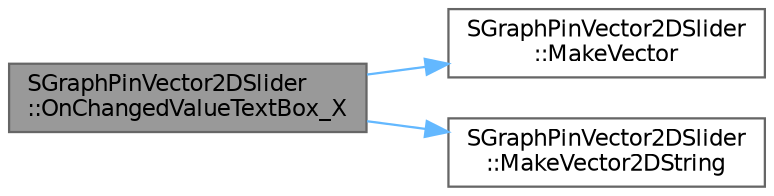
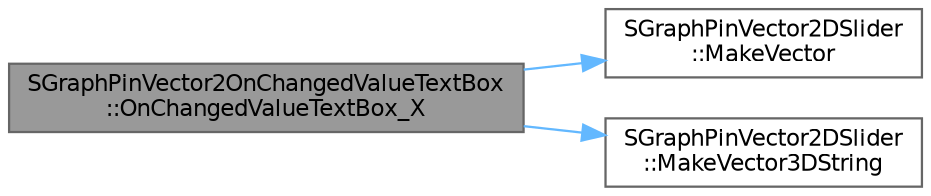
node "SGraphPinVector2DSlider ::OnChangedValueTextBox_X": label "SGraphPinVector2DSlider ::OnChangedValueTextBox_X" -> "SGraphPinVector2OnChangedValueTextBox ::OnChangedValueTextBox_X"
node "SGraphPinVector2DSlider ::MakeVector2DString": label "SGraphPinVector2DSlider ::MakeVector2DString" -> "SGraphPinVector2DSlider ::MakeVector3DString"
